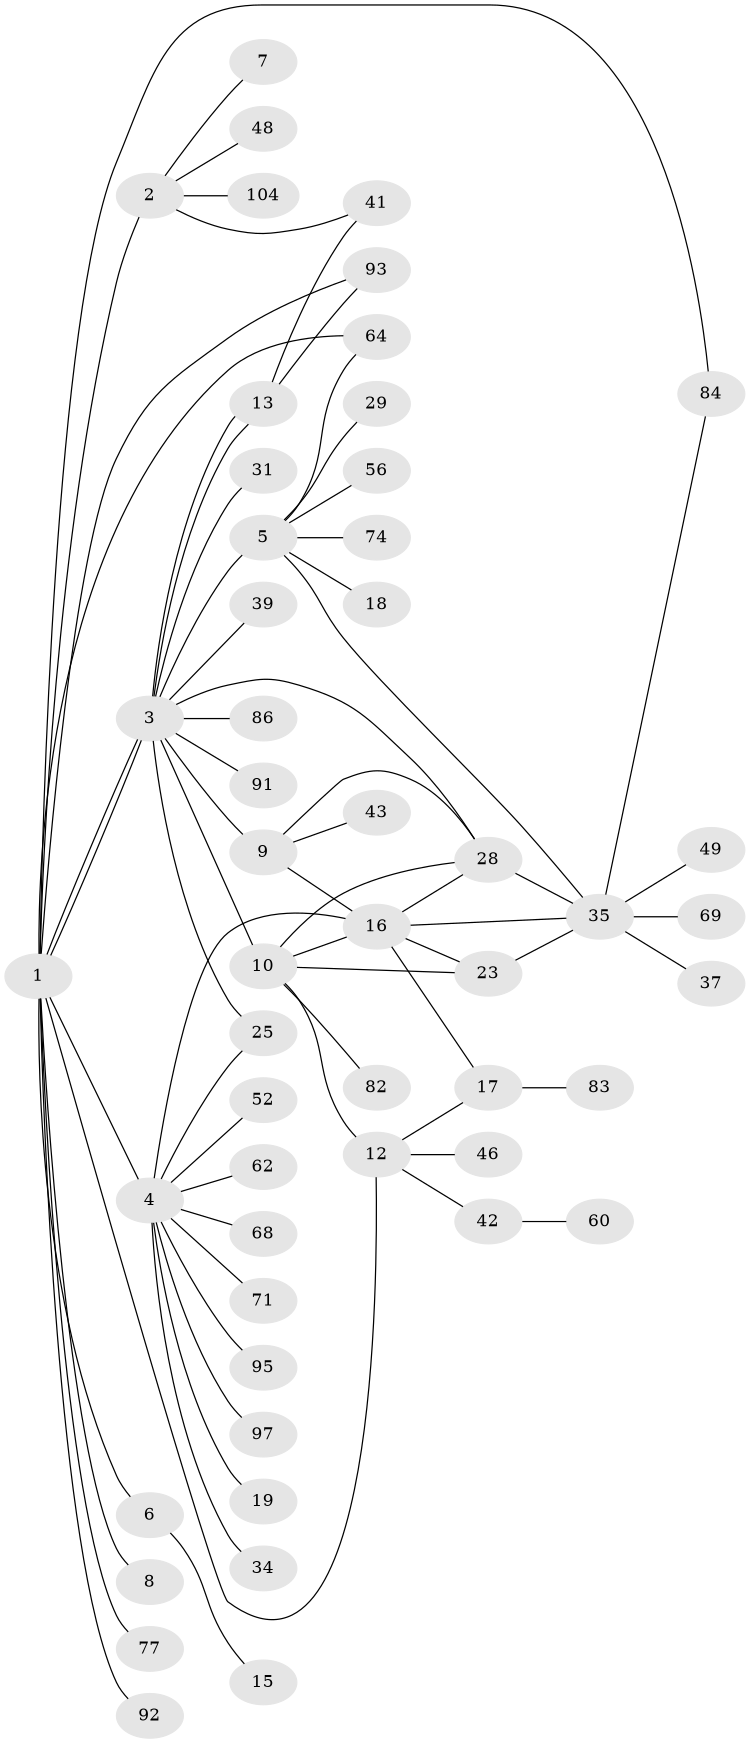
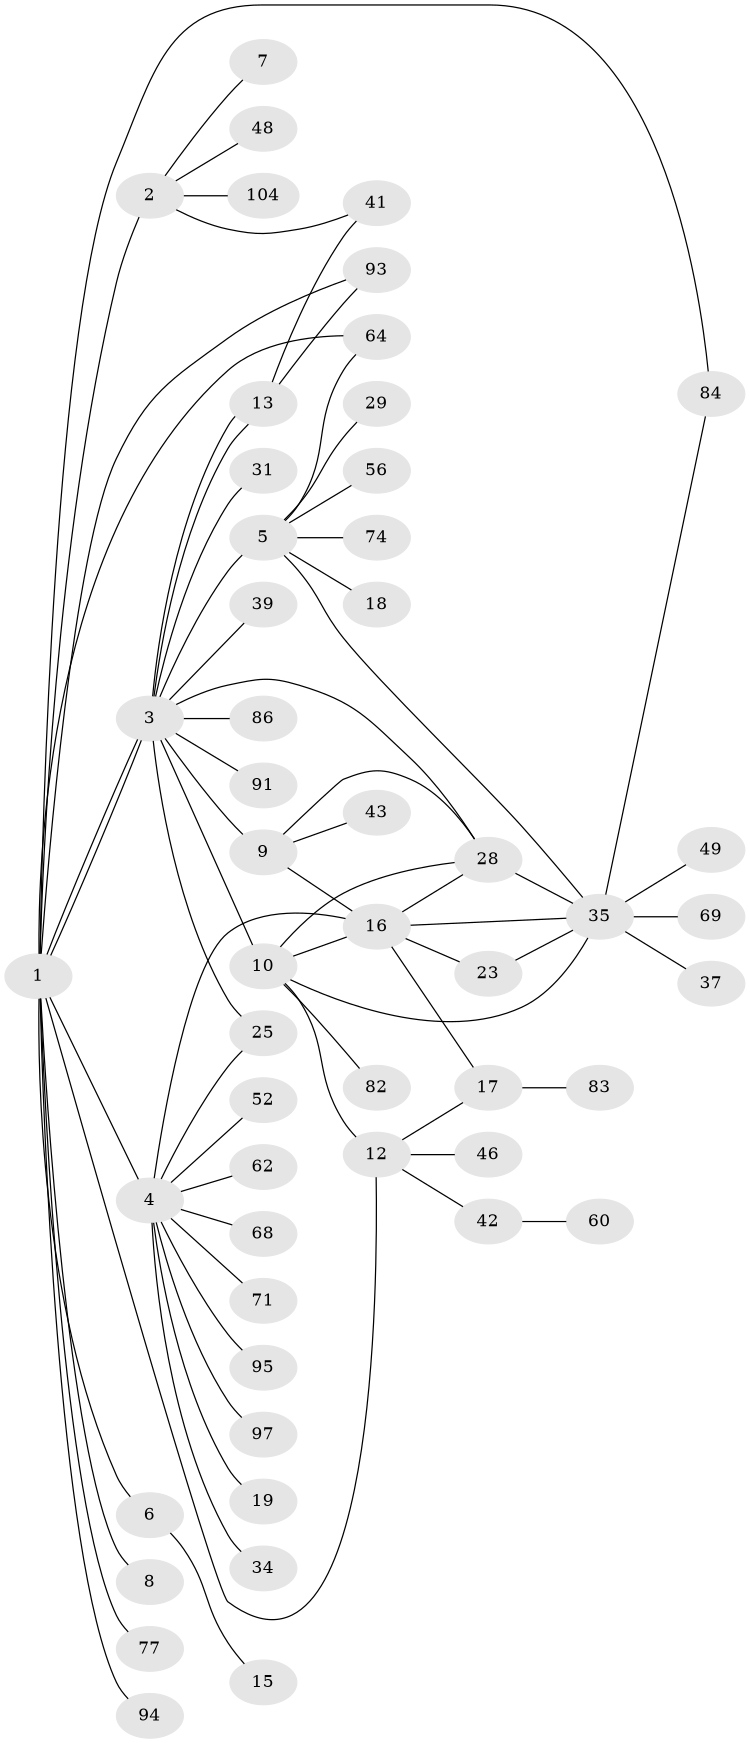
edge "10" -- "23": now "10" -- "35"
node "92": label "92" -> "94"
